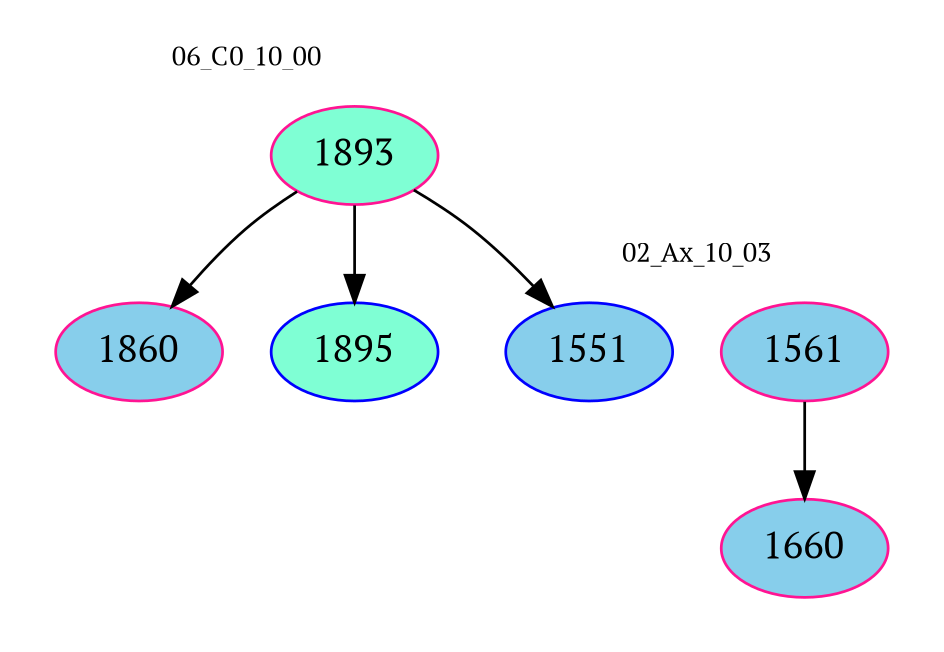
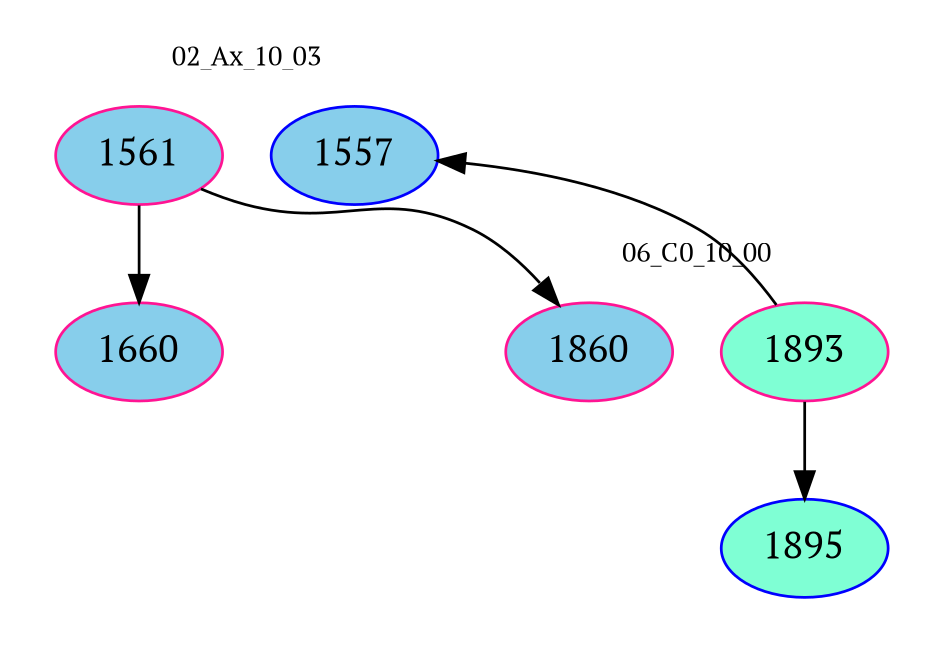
edge "1893" -> "1860": now "1561" -> "1860"
node "1551": label "1551" -> "1557"
